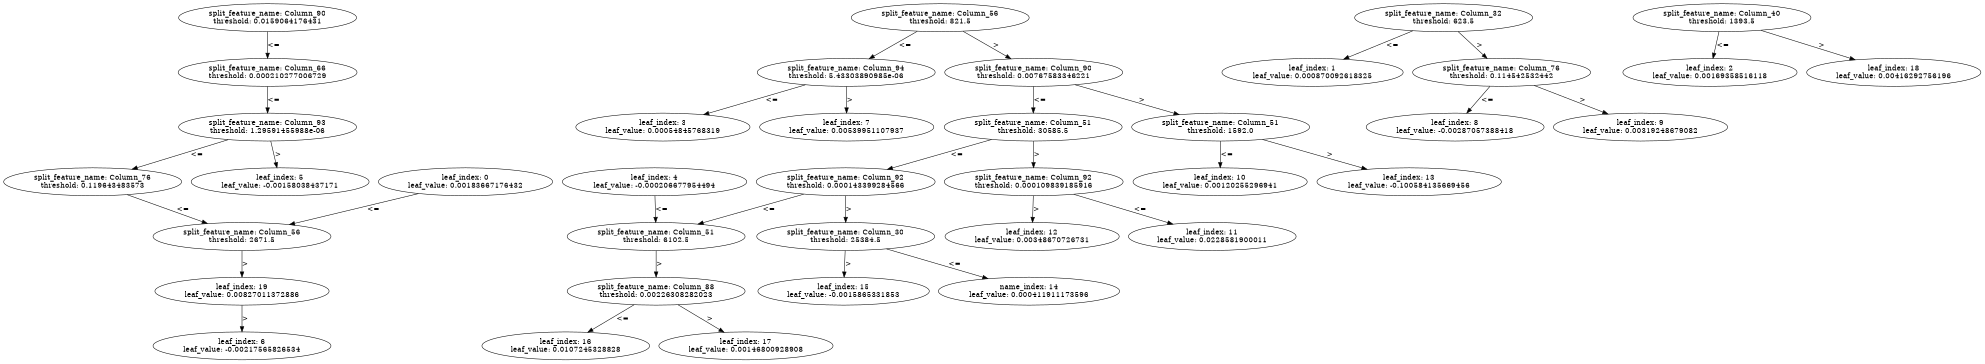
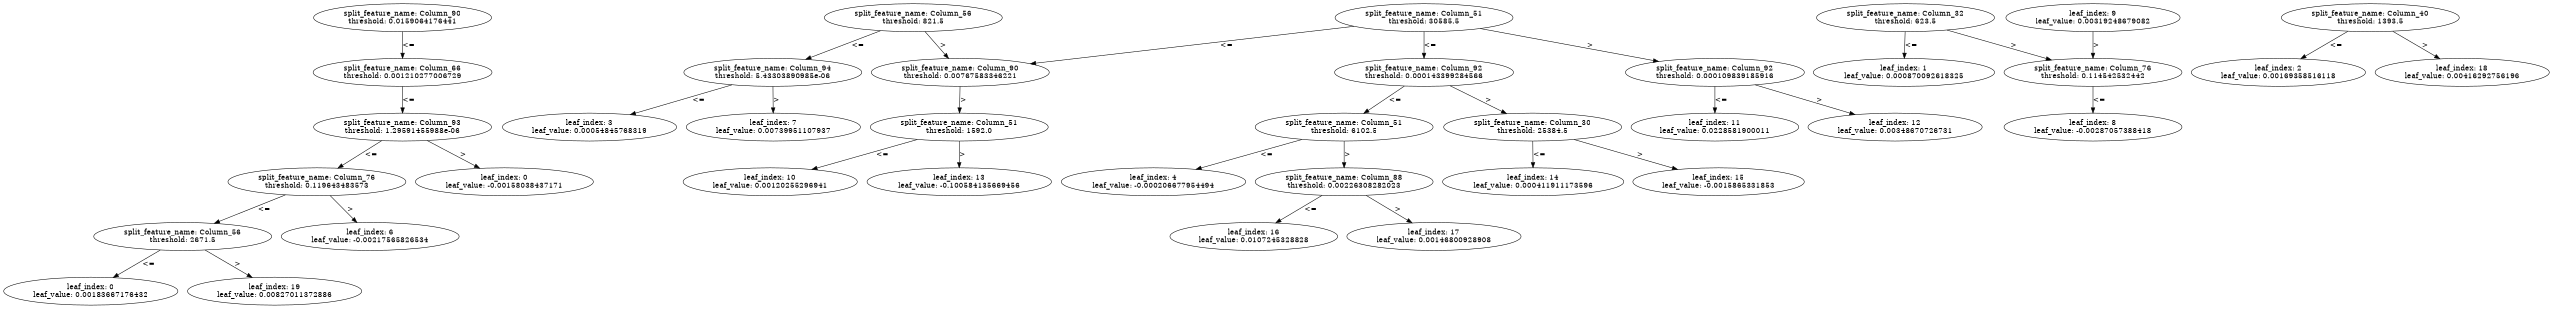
node "split_feature_name: Column_90 threshold: 0.0159064176431": label "split_feature_name: Column_90 threshold: 0.0159064176431" -> "split_feature_name: Column_90 threshold: 0.0159064176441"
node "split_feature_name: Column_66 threshold: 0.000210277006729": label "split_feature_name: Column_66 threshold: 0.000210277006729" -> "split_feature_name: Column_66 threshold: 0.001210277006729"
edge "split_feature_name: Column_90 threshold: 0.00767583346221" -> "split_feature_name: Column_51 threshold: 30585.5": reversed
edge "split_feature_name: Column_76 threshold: 0.114542532442" -> "leaf_index: 9 leaf_value: 0.00319248679082": reversed
node "leaf_index: 7 leaf_value: 0.00539951107937": label "leaf_index: 7 leaf_value: 0.00539951107937" -> "leaf_index: 7 leaf_value: 0.00739951107937"
node "leaf_index: 5 leaf_value: -0.00158038437171": label "leaf_index: 5 leaf_value: -0.00158038437171" -> "leaf_index: 0 leaf_value: -0.00158038437171"
edge "leaf_index: 4 leaf_value: -0.000206677954494" -> "split_feature_name: Column_51 threshold: 6102.5": reversed
edge "leaf_index: 0 leaf_value: 0.00183667176432" -> "split_feature_name: Column_56 threshold: 2671.5": reversed
node "name_index: 14 leaf_value: 0.000411911173596": label "name_index: 14 leaf_value: 0.000411911173596" -> "leaf_index: 14 leaf_value: 0.000411911173596"
edge "leaf_index: 19 leaf_value: 0.00827011372886" -> "leaf_index: 6 leaf_value: -0.00217565826534": now "split_feature_name: Column_76 threshold: 0.119643483573" -> "leaf_index: 6 leaf_value: -0.00217565826534"
